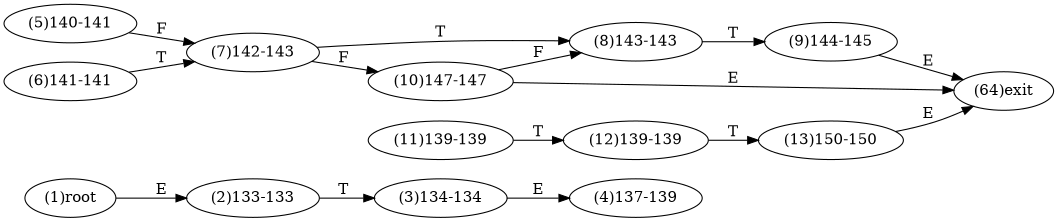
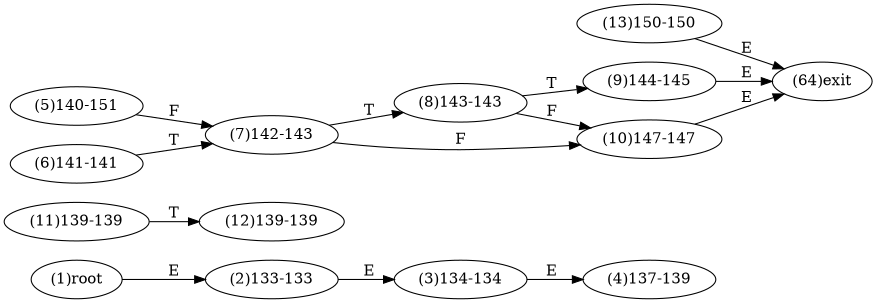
node "(5)140-141": label "(5)140-141" -> "(5)140-151"
edge "(10)147-147" -> "(8)143-143": reversed
edge "(12)139-139" -> "(13)150-150": removed, label "T"
edge "(2)133-133" -> "(3)134-134": label "T" -> "E"
